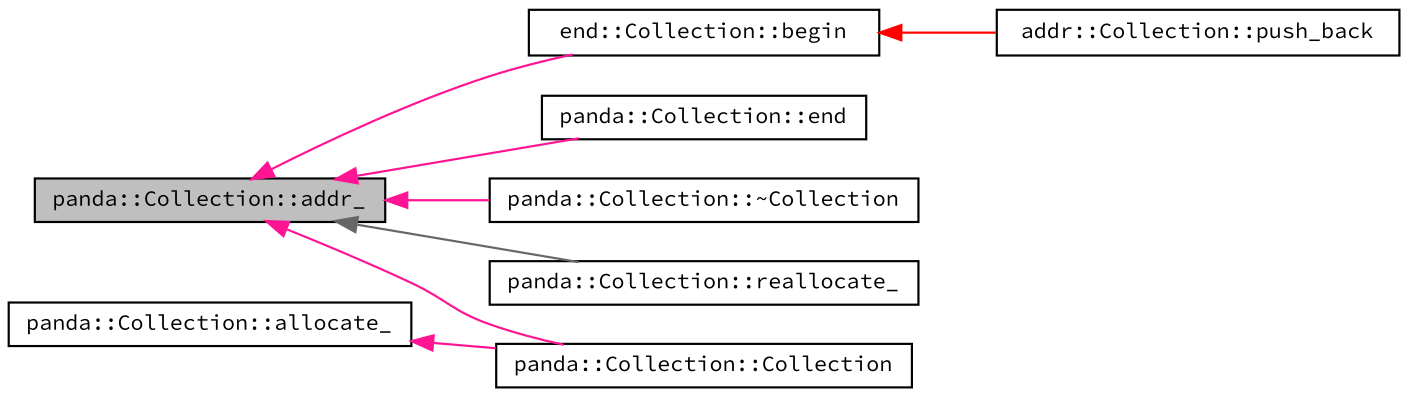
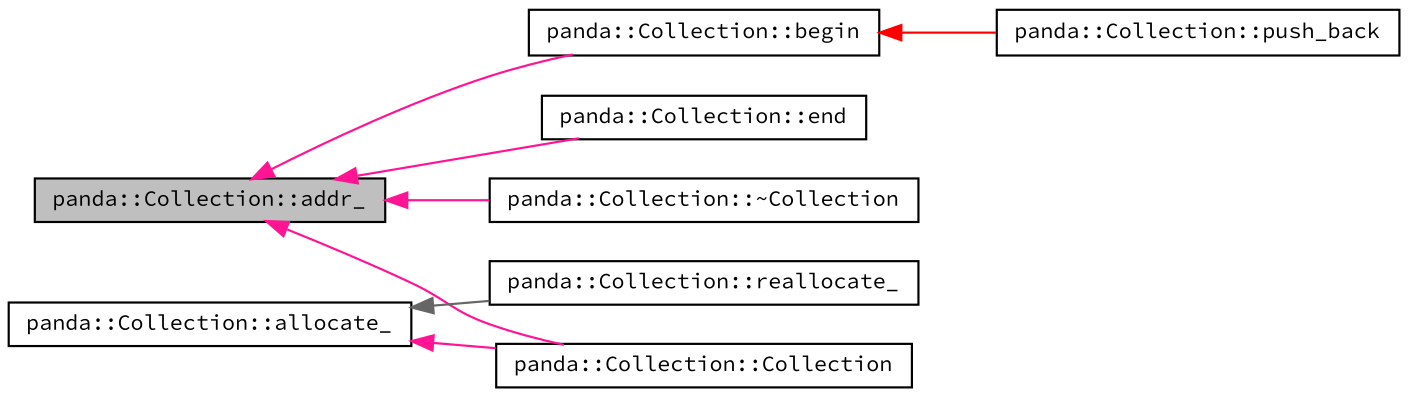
node "end::Collection::begin": label "end::Collection::begin" -> "panda::Collection::begin"
node "addr::Collection::push_back": label "addr::Collection::push_back" -> "panda::Collection::push_back"
edge "panda::Collection::reallocate_" -> "panda::Collection::addr_": now "panda::Collection::reallocate_" -> "panda::Collection::allocate_"
